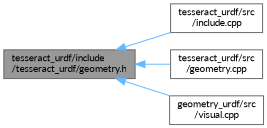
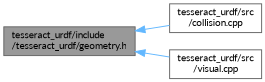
node "tesseract_urdf/src /include.cpp": label "tesseract_urdf/src /include.cpp" -> "tesseract_urdf/src /collision.cpp"
node "tesseract_urdf/src /geometry.cpp": removed
node "geometry_urdf/src /visual.cpp": label "geometry_urdf/src /visual.cpp" -> "tesseract_urdf/src /visual.cpp"
